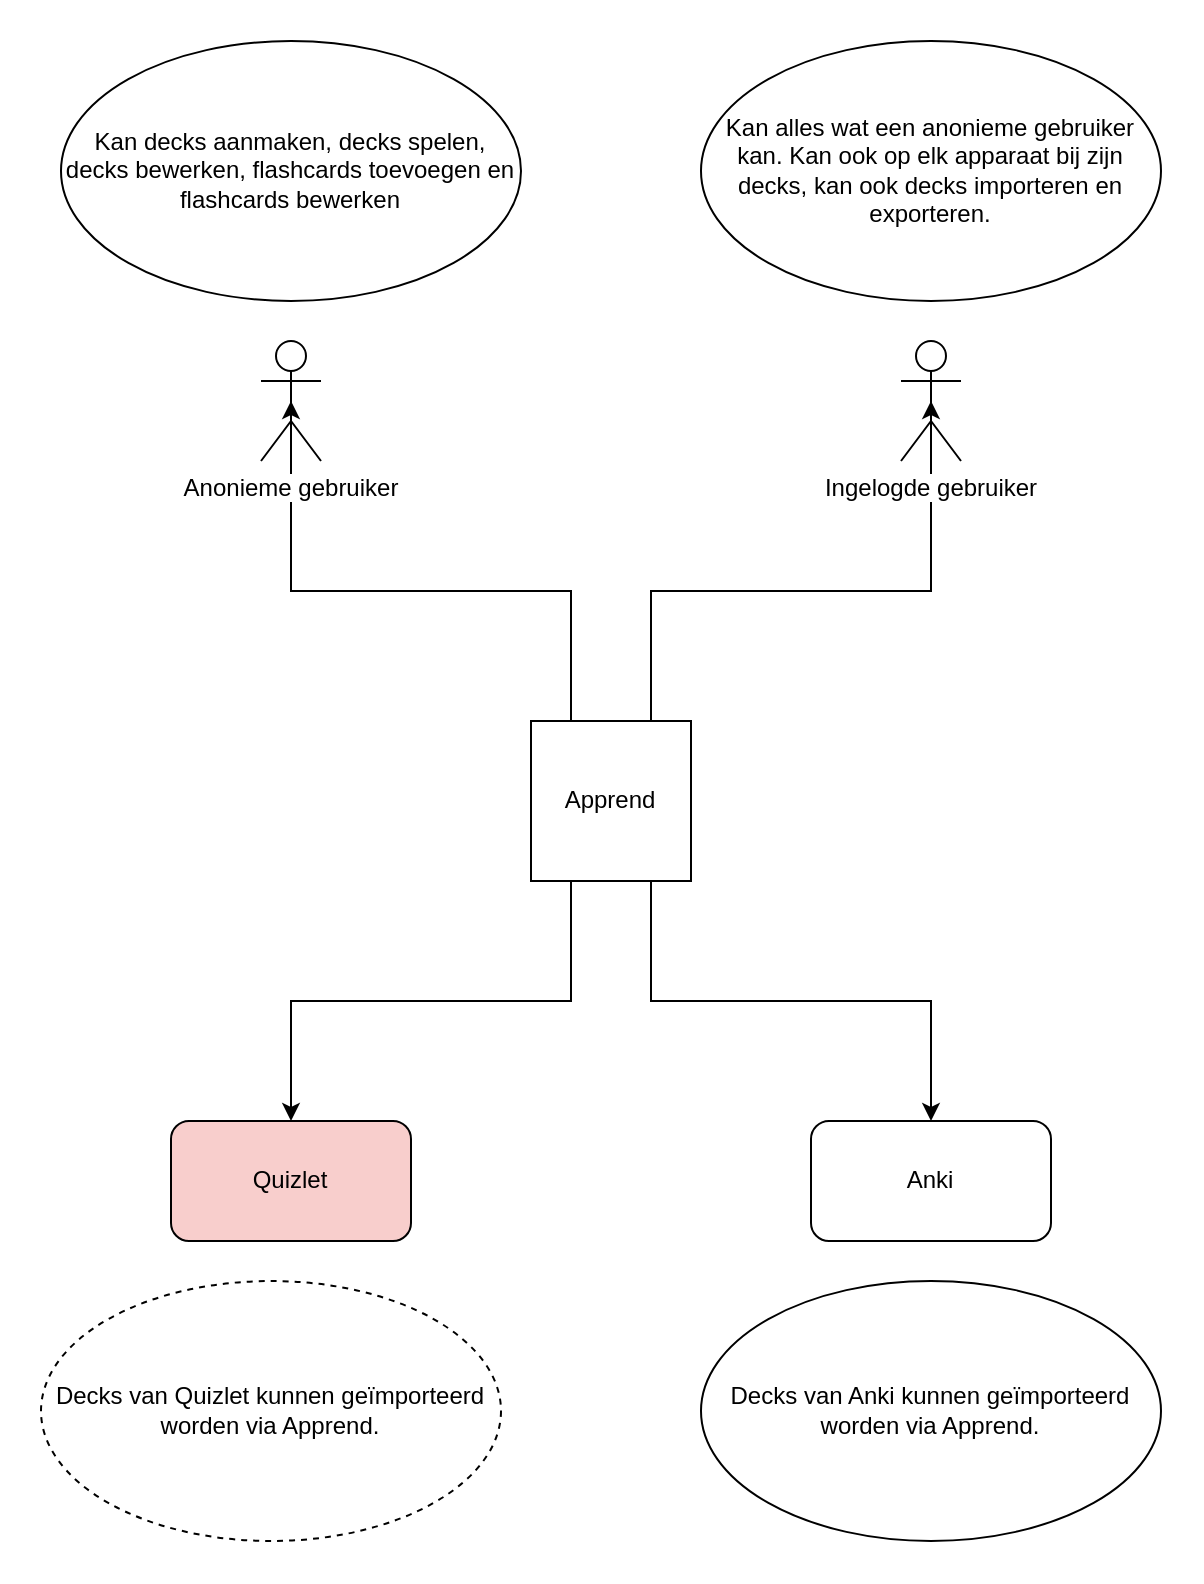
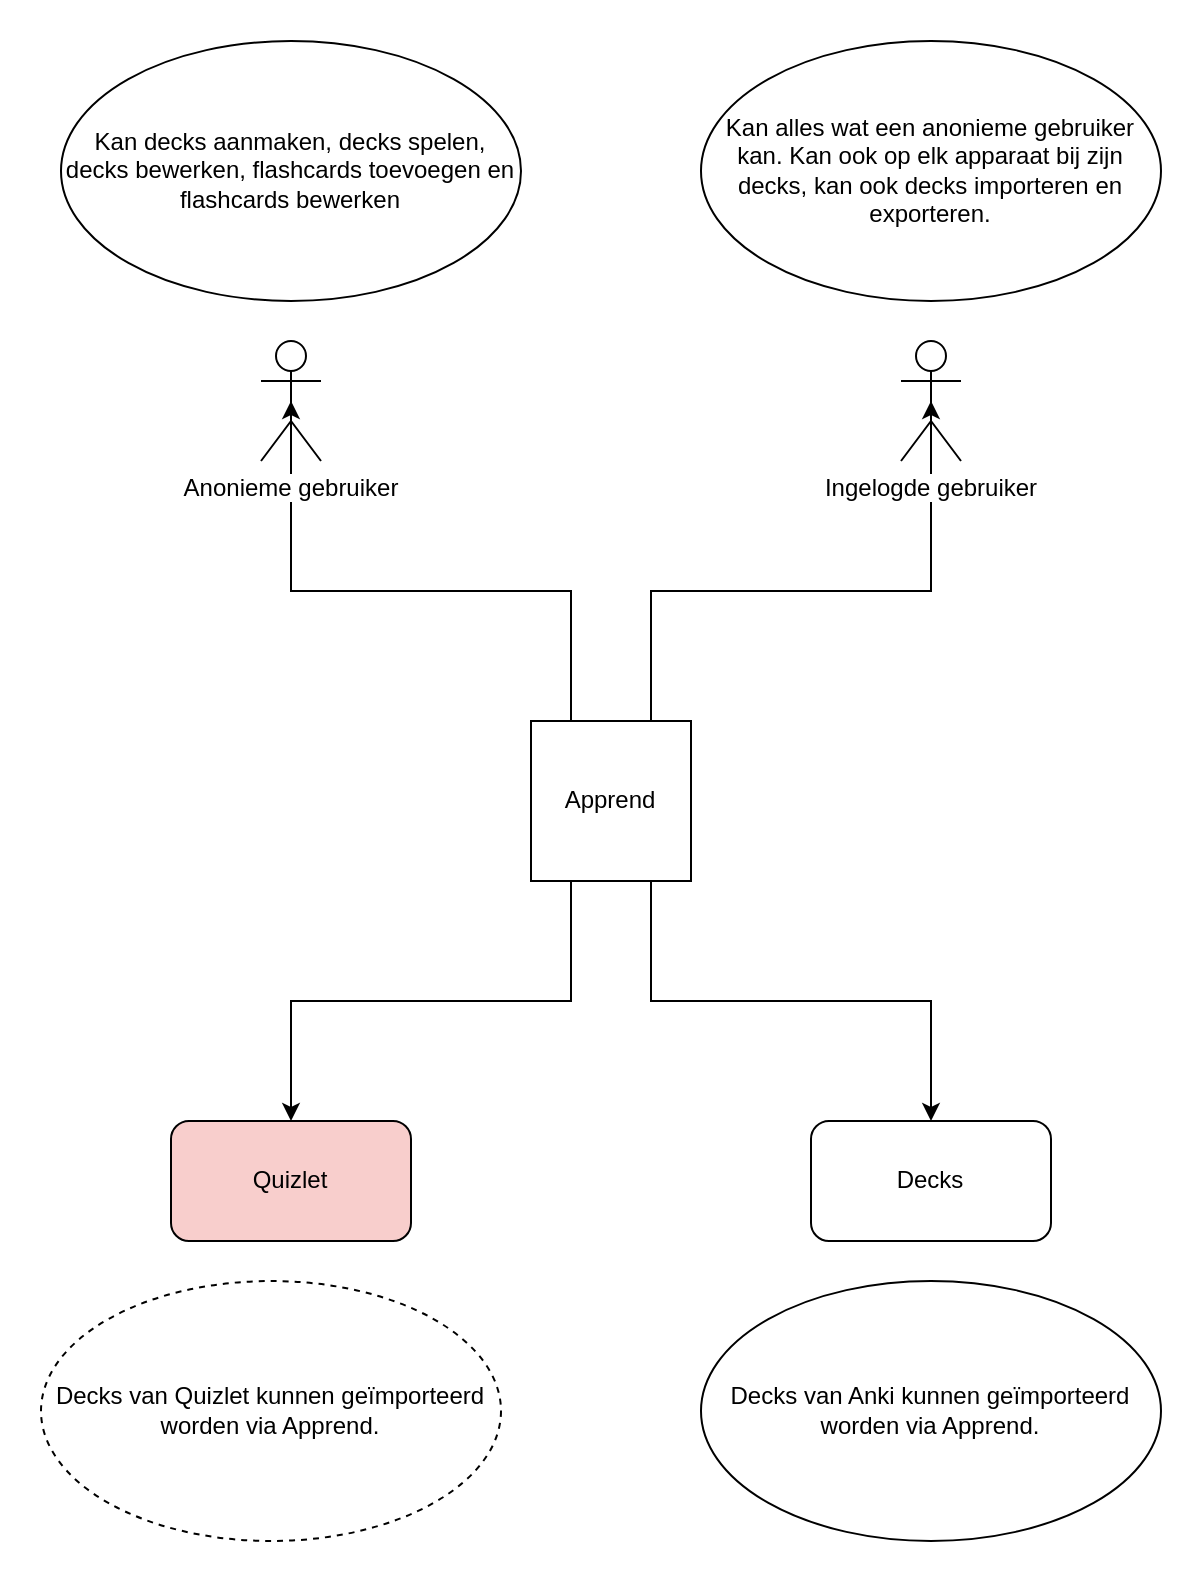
node "Anki": label "Anki" -> "Decks"
